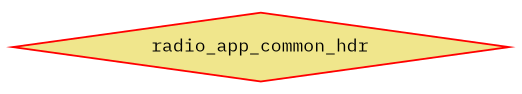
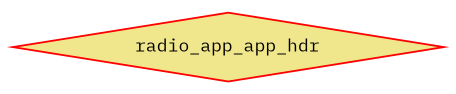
node "radio_app_common_hdr": label "radio_app_common_hdr" -> "radio_app_app_hdr"
